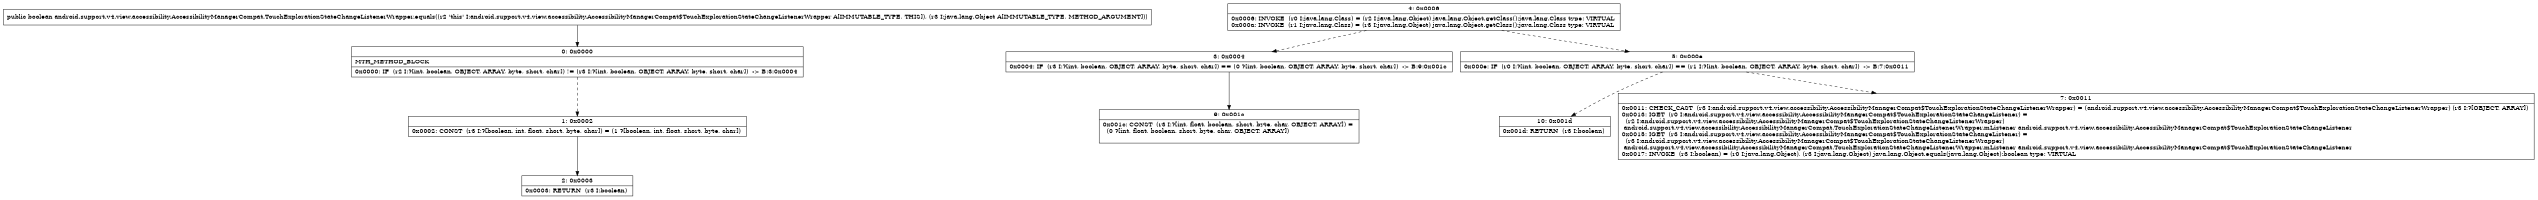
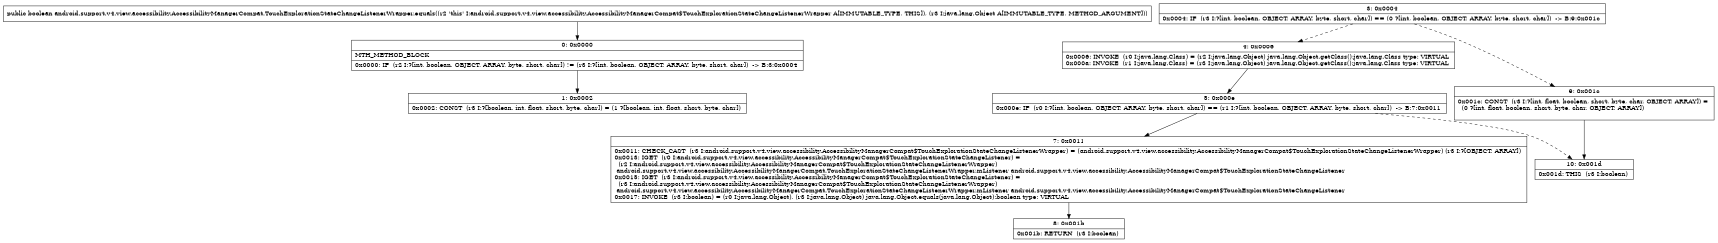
edge "4: 0x0006" -> "3: 0x0004": reversed
edge "4: 0x0006" -> "5: 0x000e": style dashed -> solid
edge "5: 0x000e" -> "7: 0x0011": style dashed -> solid
edge "3: 0x0004" -> "9: 0x001c": style solid -> dashed
edge "0: 0x0000" -> "1: 0x0002": style dashed -> solid
node "10: 0x001d": text "0x001d: RETURN  (r3 I:boolean)" -> "0x001d: THIS  (r3 I:boolean)"
edge "9: 0x001c" -> "10: 0x001d": added
node "2: 0x0003": removed
node "8: 0x001b": added
